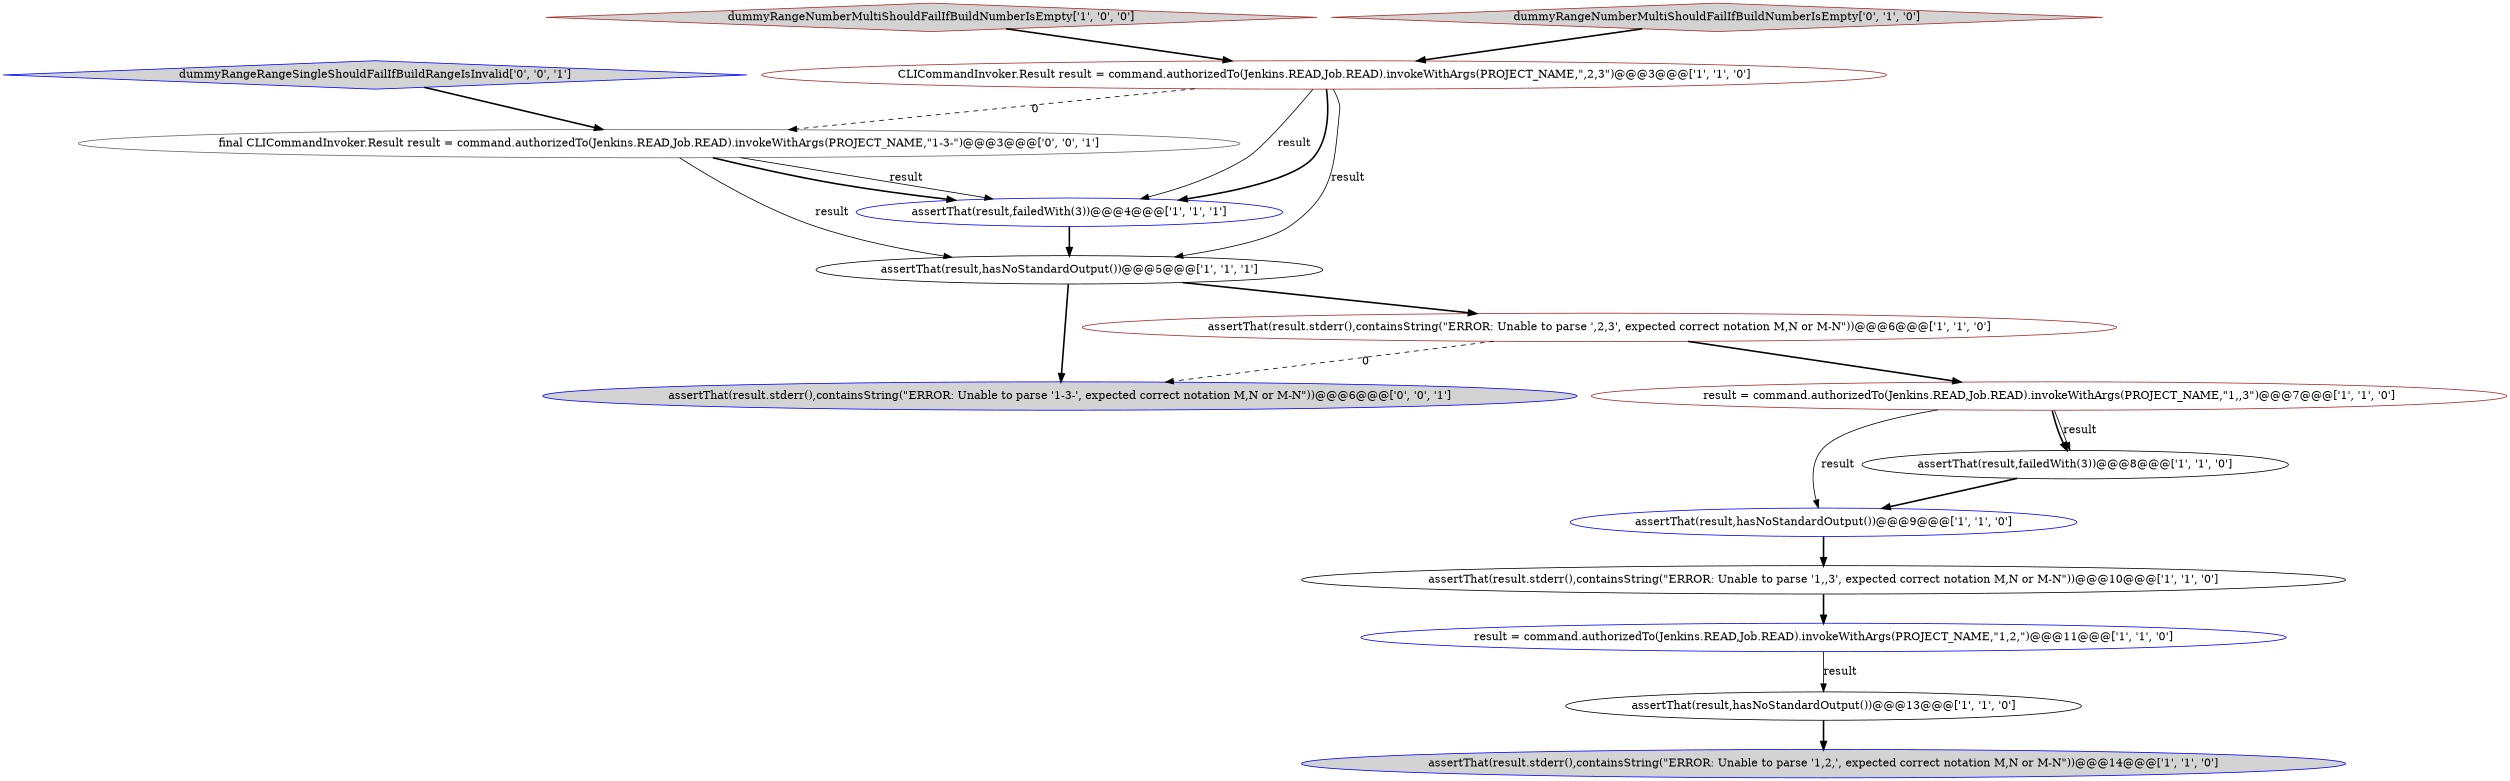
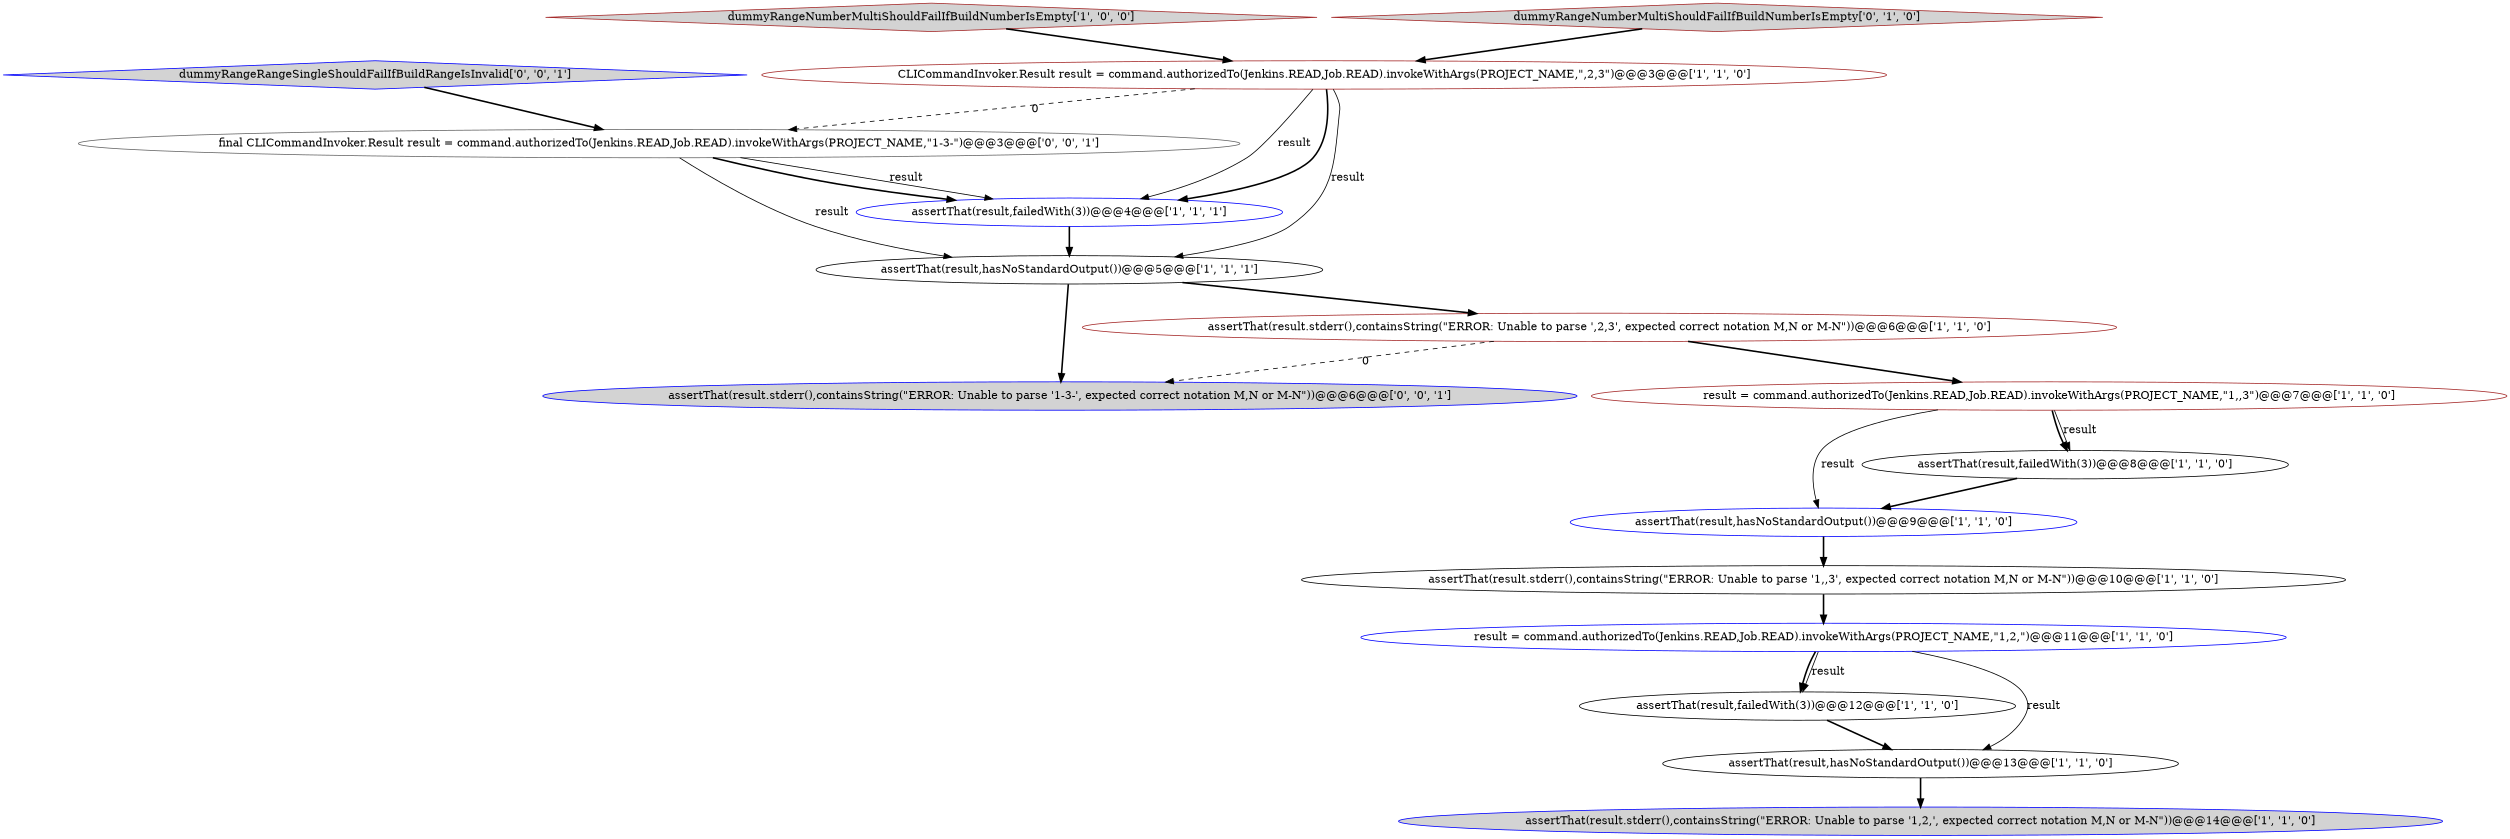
node "assertThat(result,failedWith(3))@@@12@@@['1', '1', '0']": added
